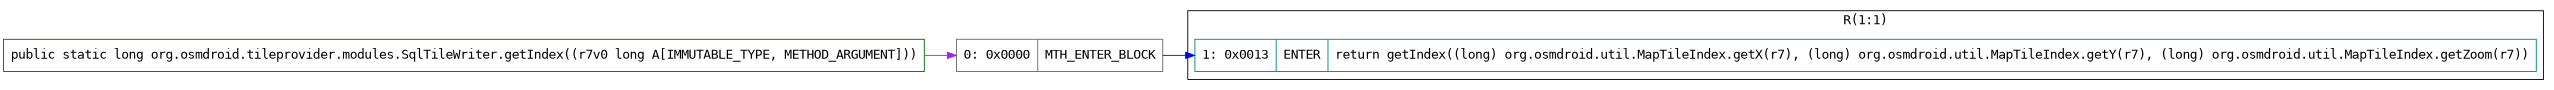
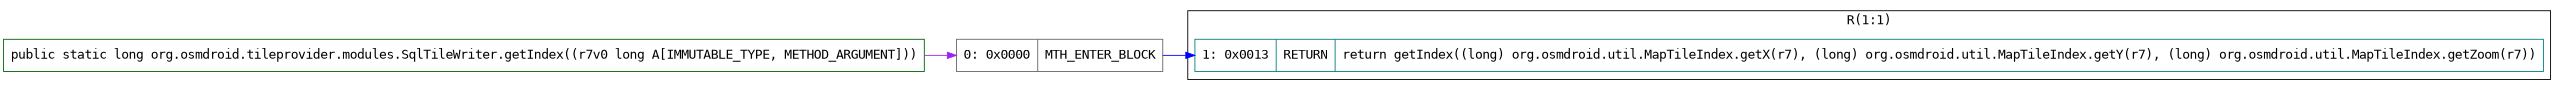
node "1: 0x0013": text "ENTER" -> "RETURN"
